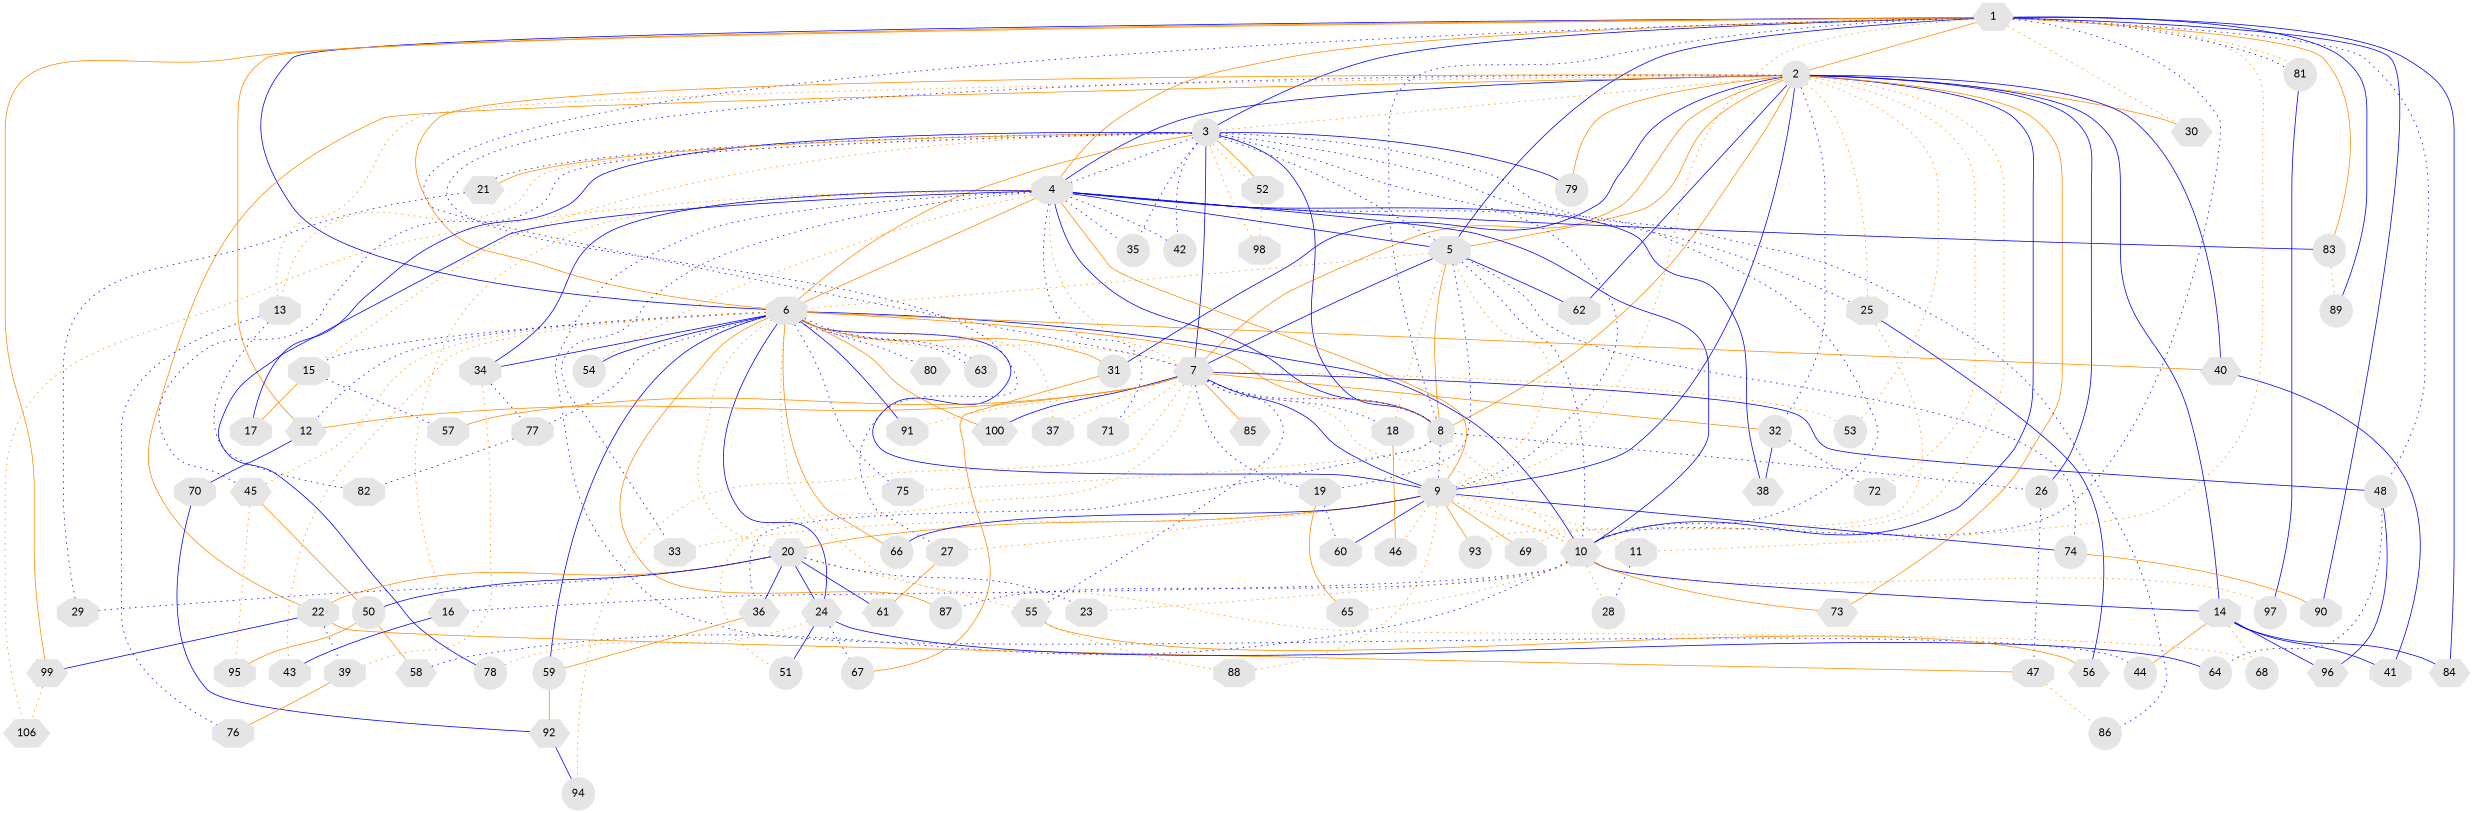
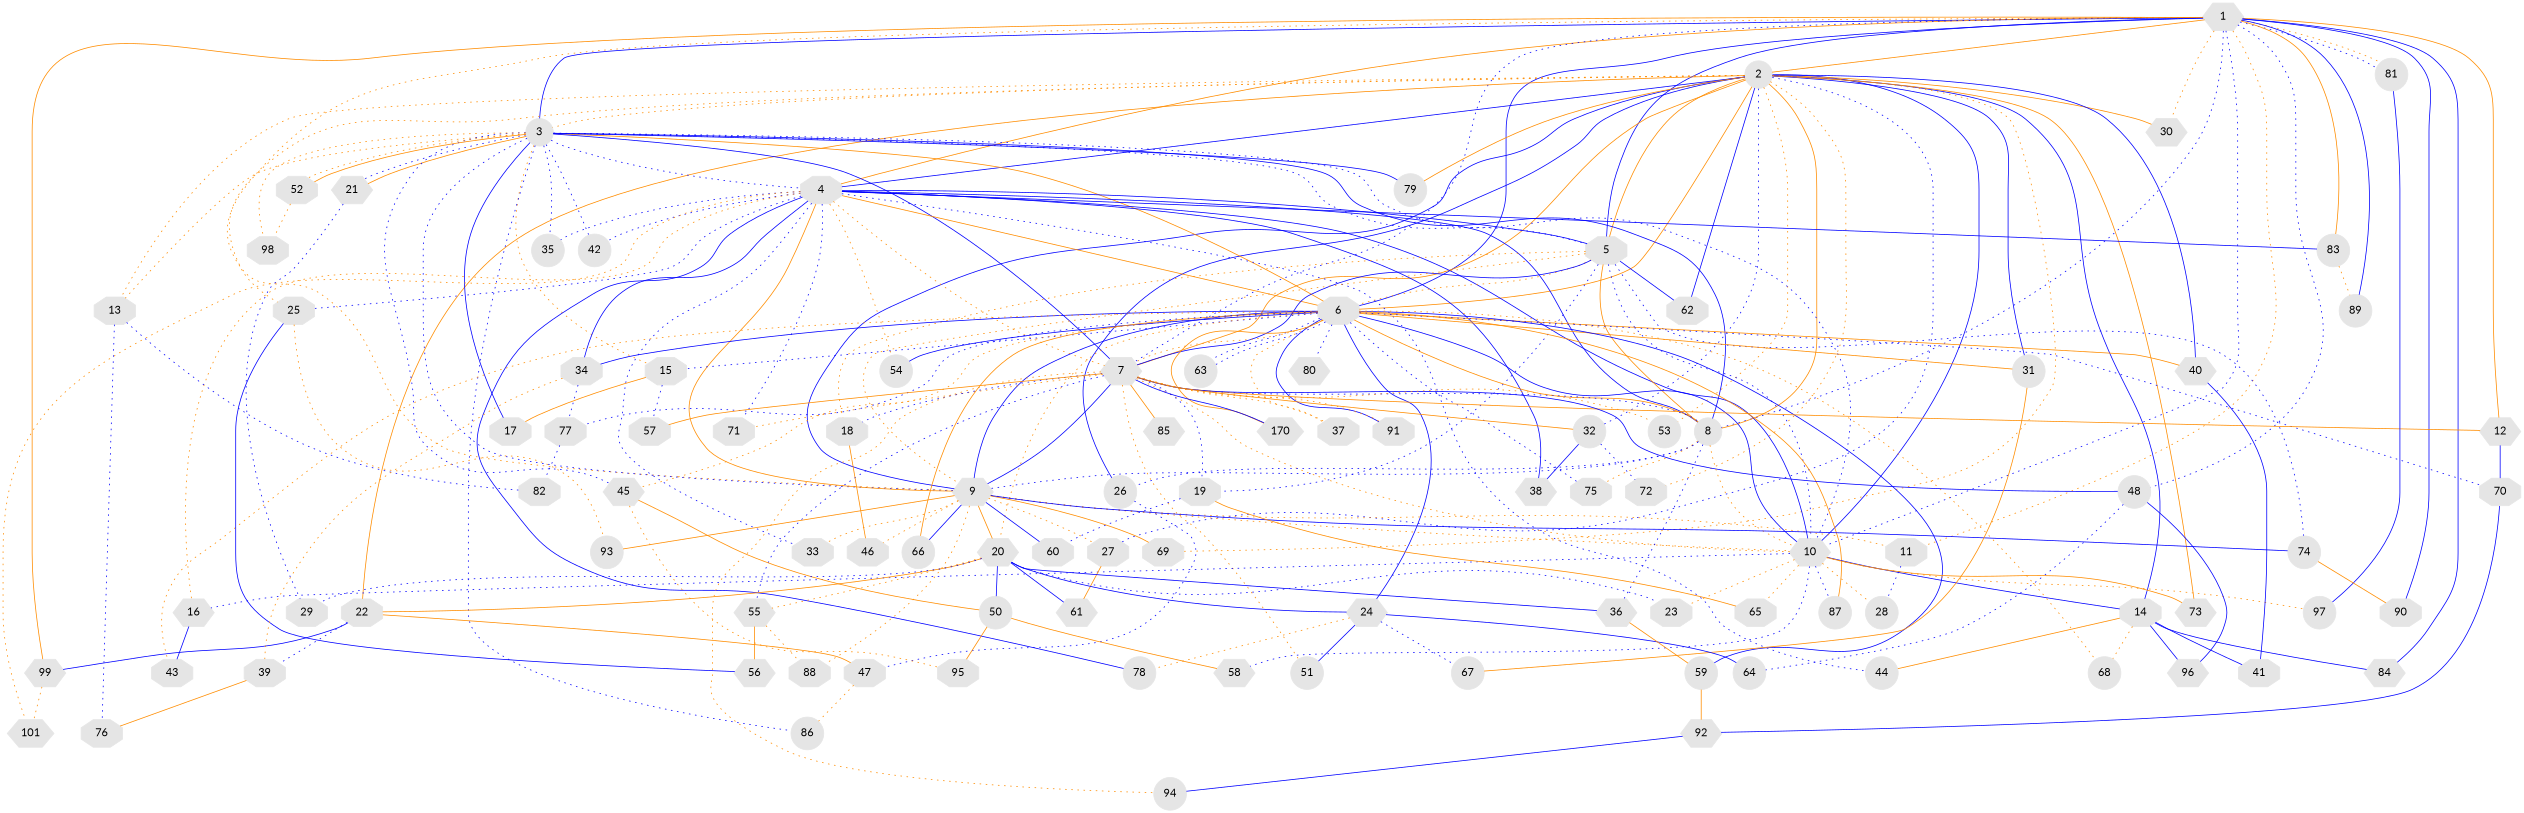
edge "6" -- "12": now "6" -- "70"
node "100": label "100" -> "170"
node "106": label "106" -> "101"
